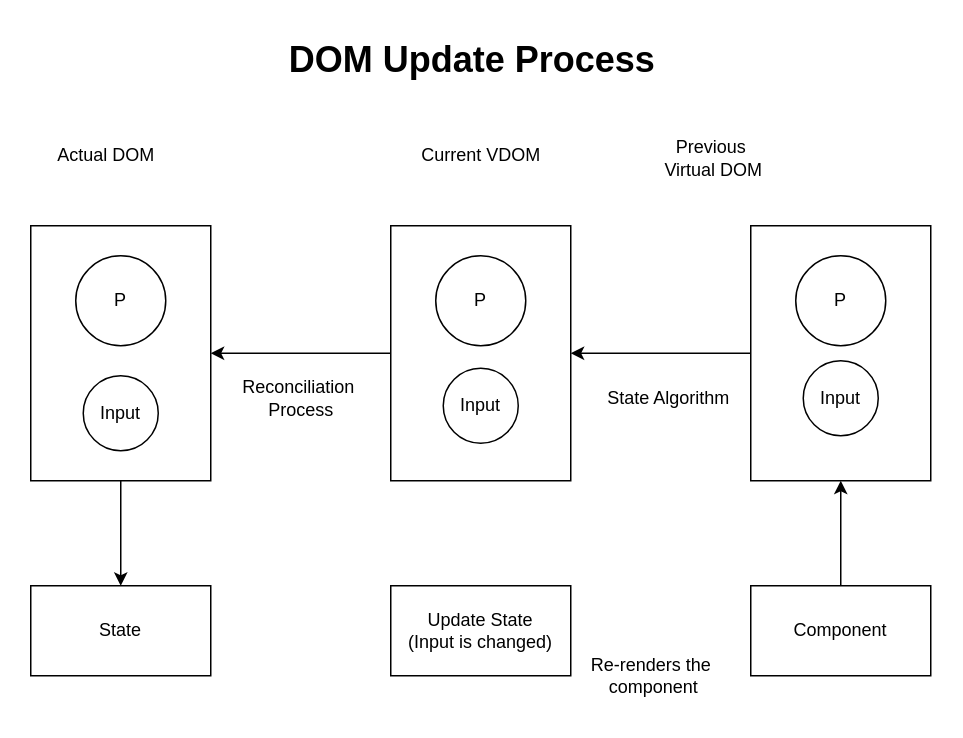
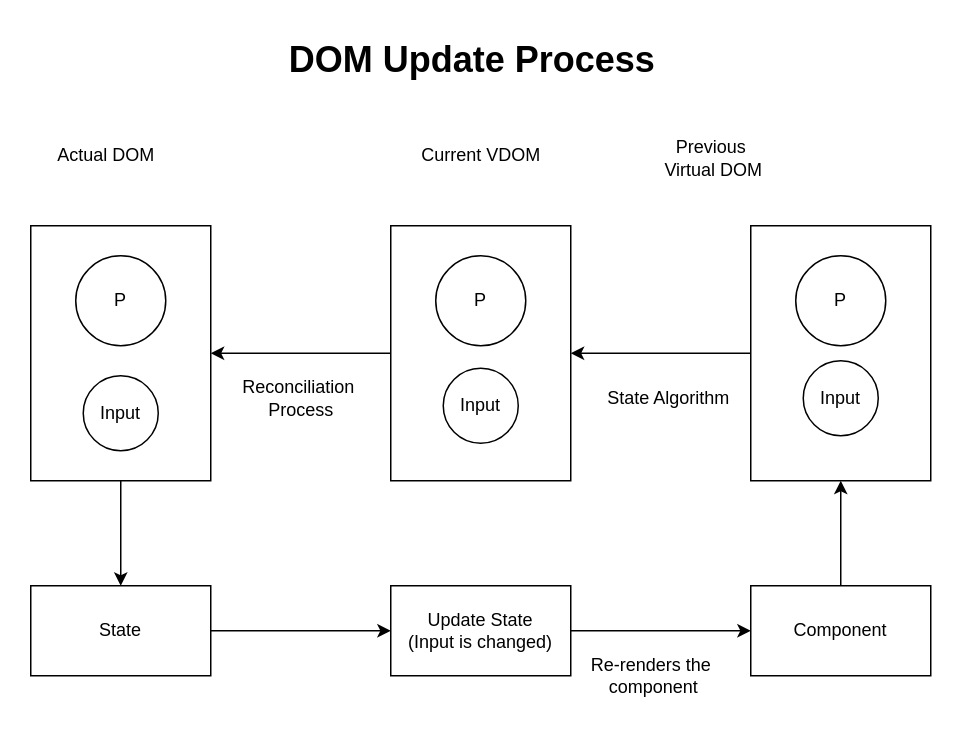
edge "State" -> "Update State (Input is changed)": added
edge "Update State (Input is changed)" -> "Component": added
